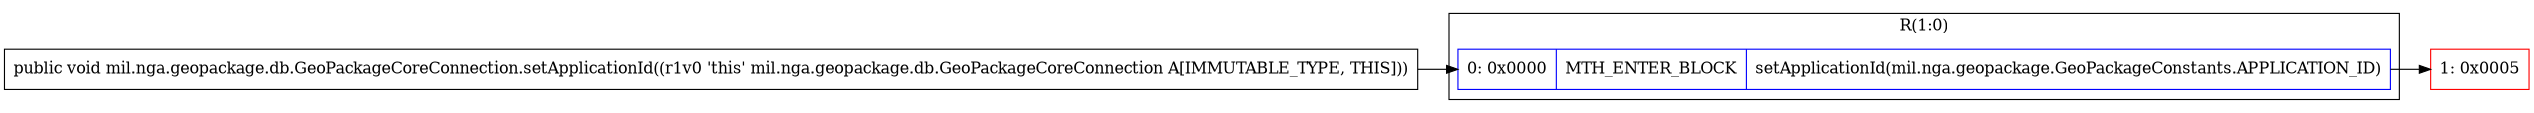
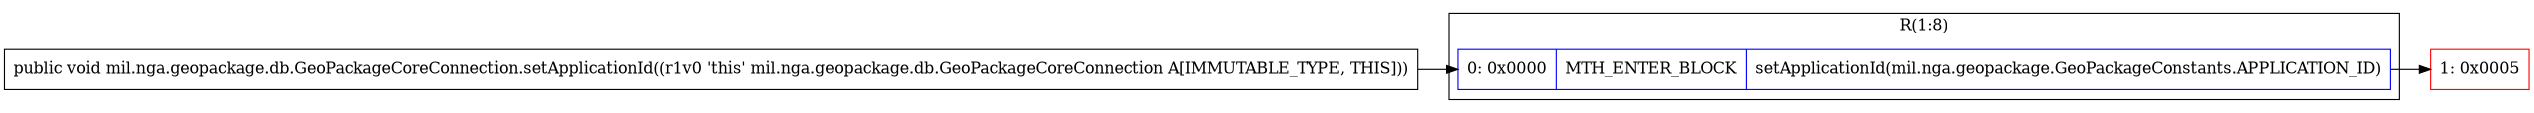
cluster "R(1:0)": label "R(1:0)" -> "R(1:8)"
